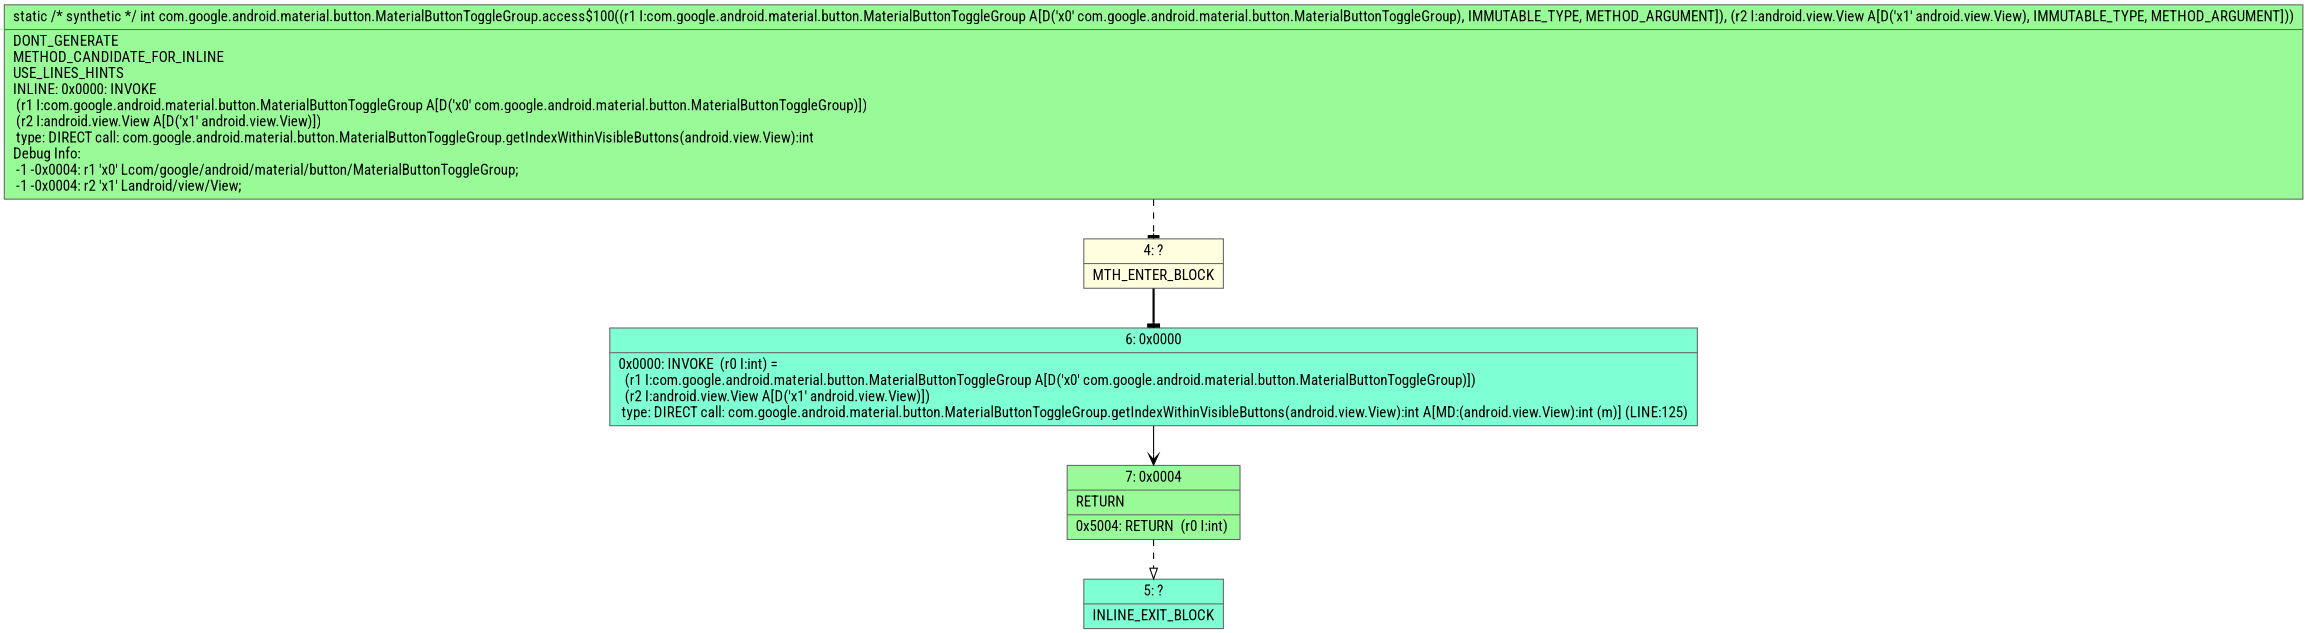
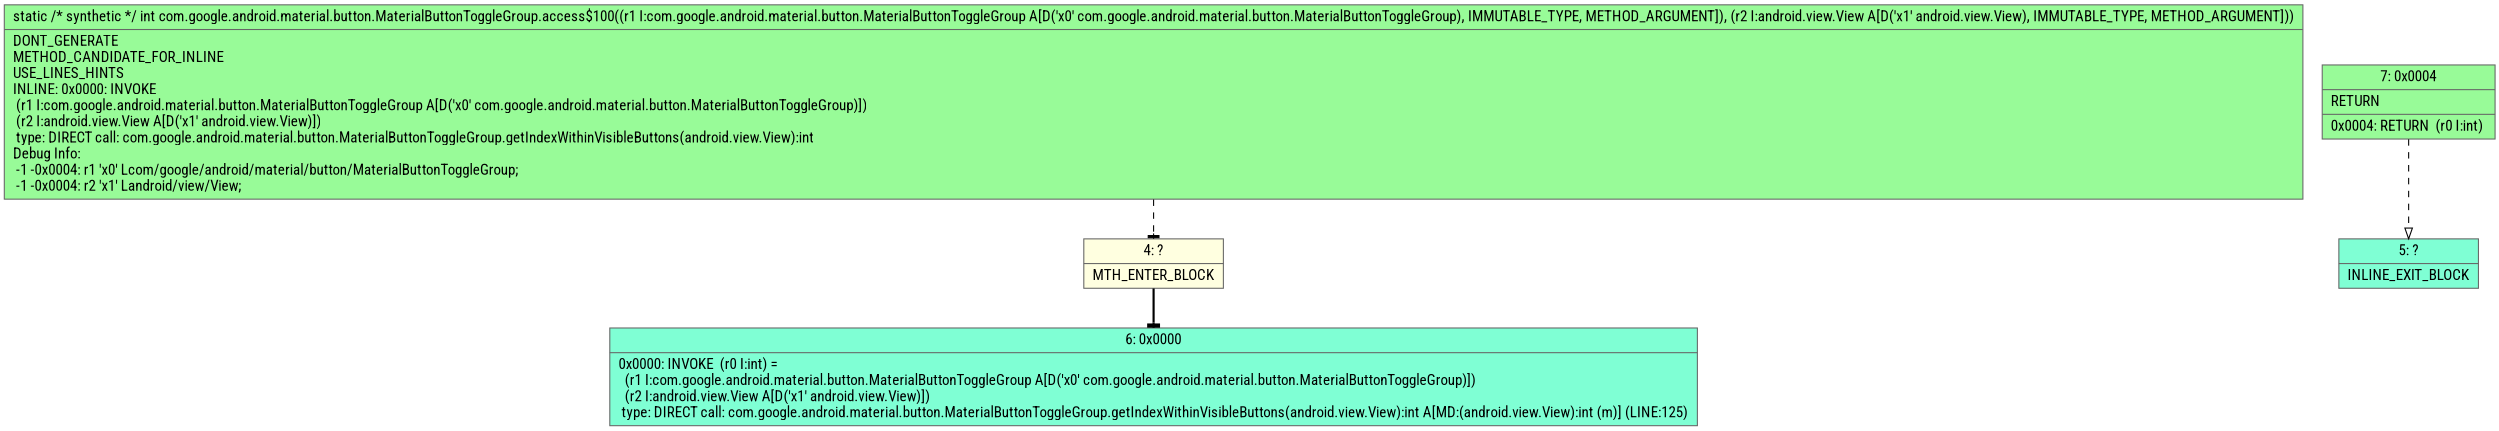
edge "6: 0x0000" -> "7: 0x0004": removed
node "7: 0x0004": text "0x5004: RETURN  (r0 I:int)" -> "0x0004: RETURN  (r0 I:int)"
